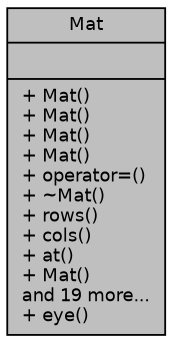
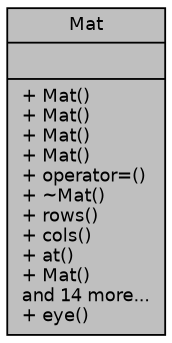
node "Mat": text "and 19 more..." -> "and 14 more..."
